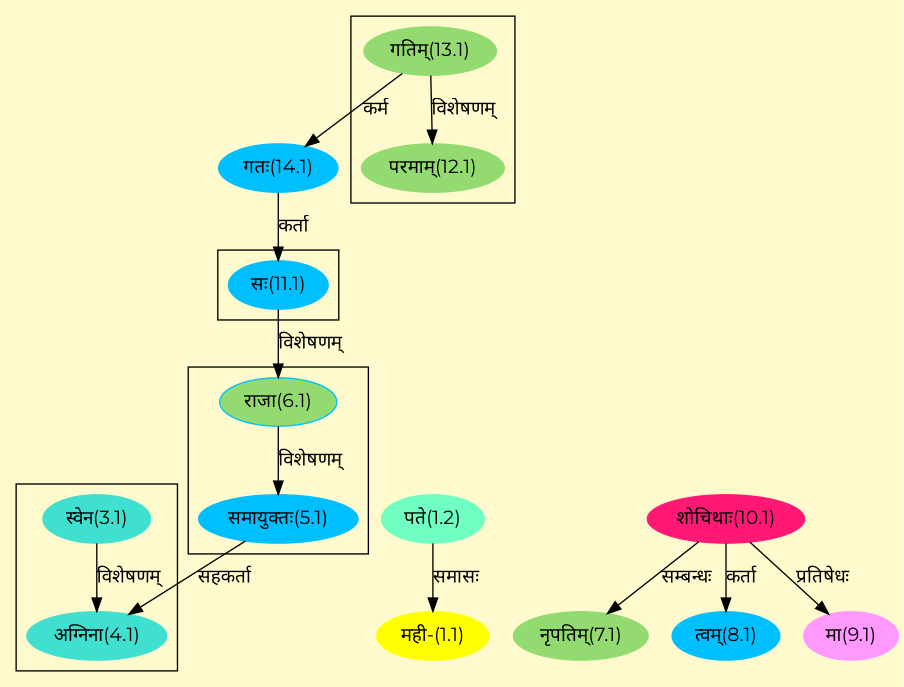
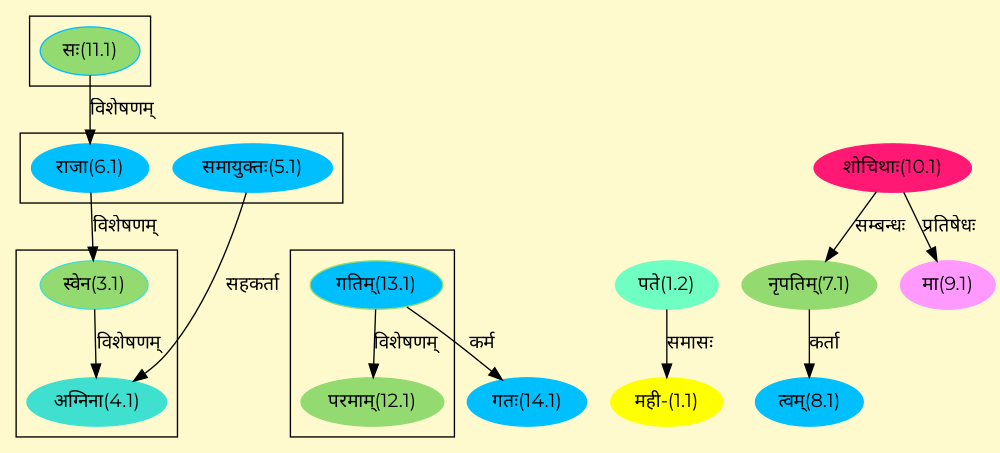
node "गतिम्(13.1)": fillcolor #93db70 -> #00bfff
edge "गतः(14.1)" -> "सः(11.1)": removed, label "कर्ता"
node "सः(11.1)": fillcolor #00bfff -> #93db70
node "राजा(6.1)": fillcolor #93db70 -> #00bfff
edge "राजा(6.1)" -> "समायुक्तः(5.1)": now "राजा(6.1)" -> "स्वेन(3.1)"
node "स्वेन(3.1)": fillcolor #40e0d0 -> #93db70
edge "शोचिथाः(10.1)" -> "त्वम्(8.1)": now "नृपतिम्(7.1)" -> "त्वम्(8.1)"
